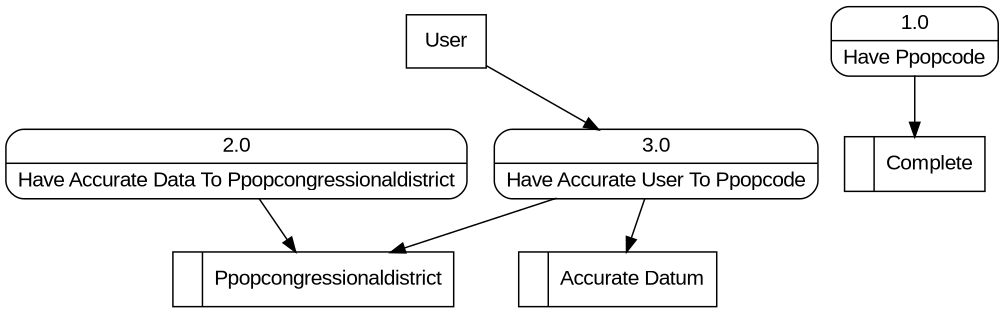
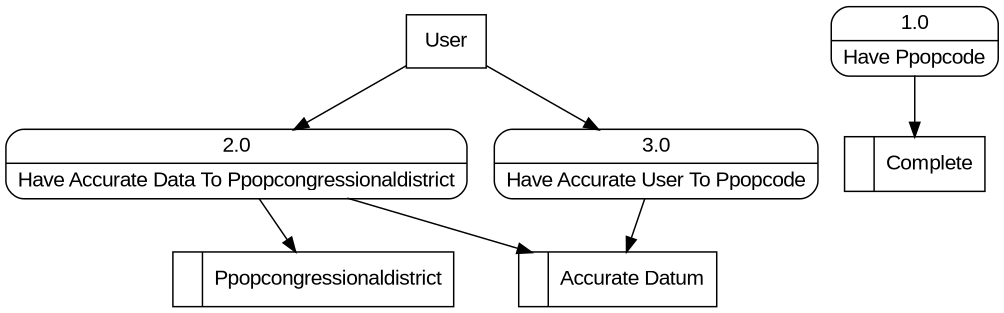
edge "User" -> "2.0": added
edge "2.0" -> "Accurate Datum": added
edge "3.0" -> "Ppopcongressionaldistrict": removed
